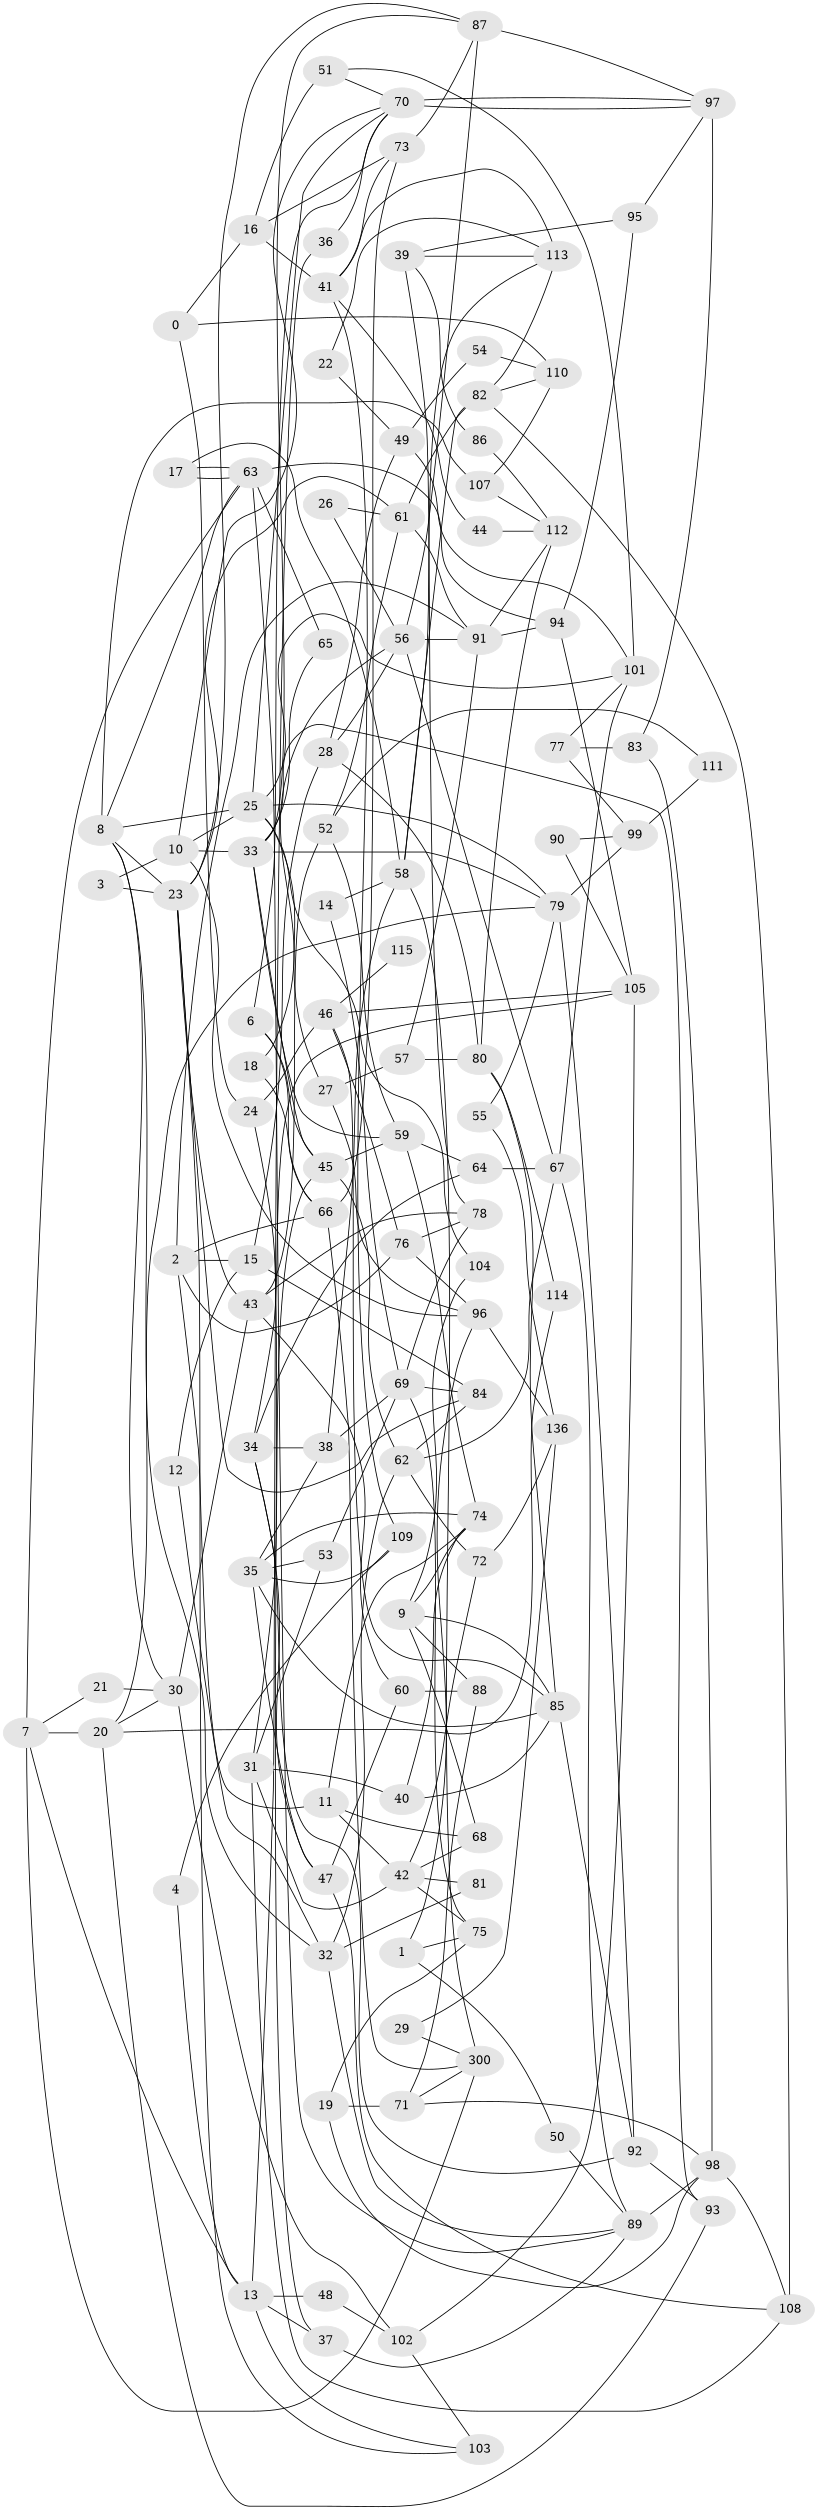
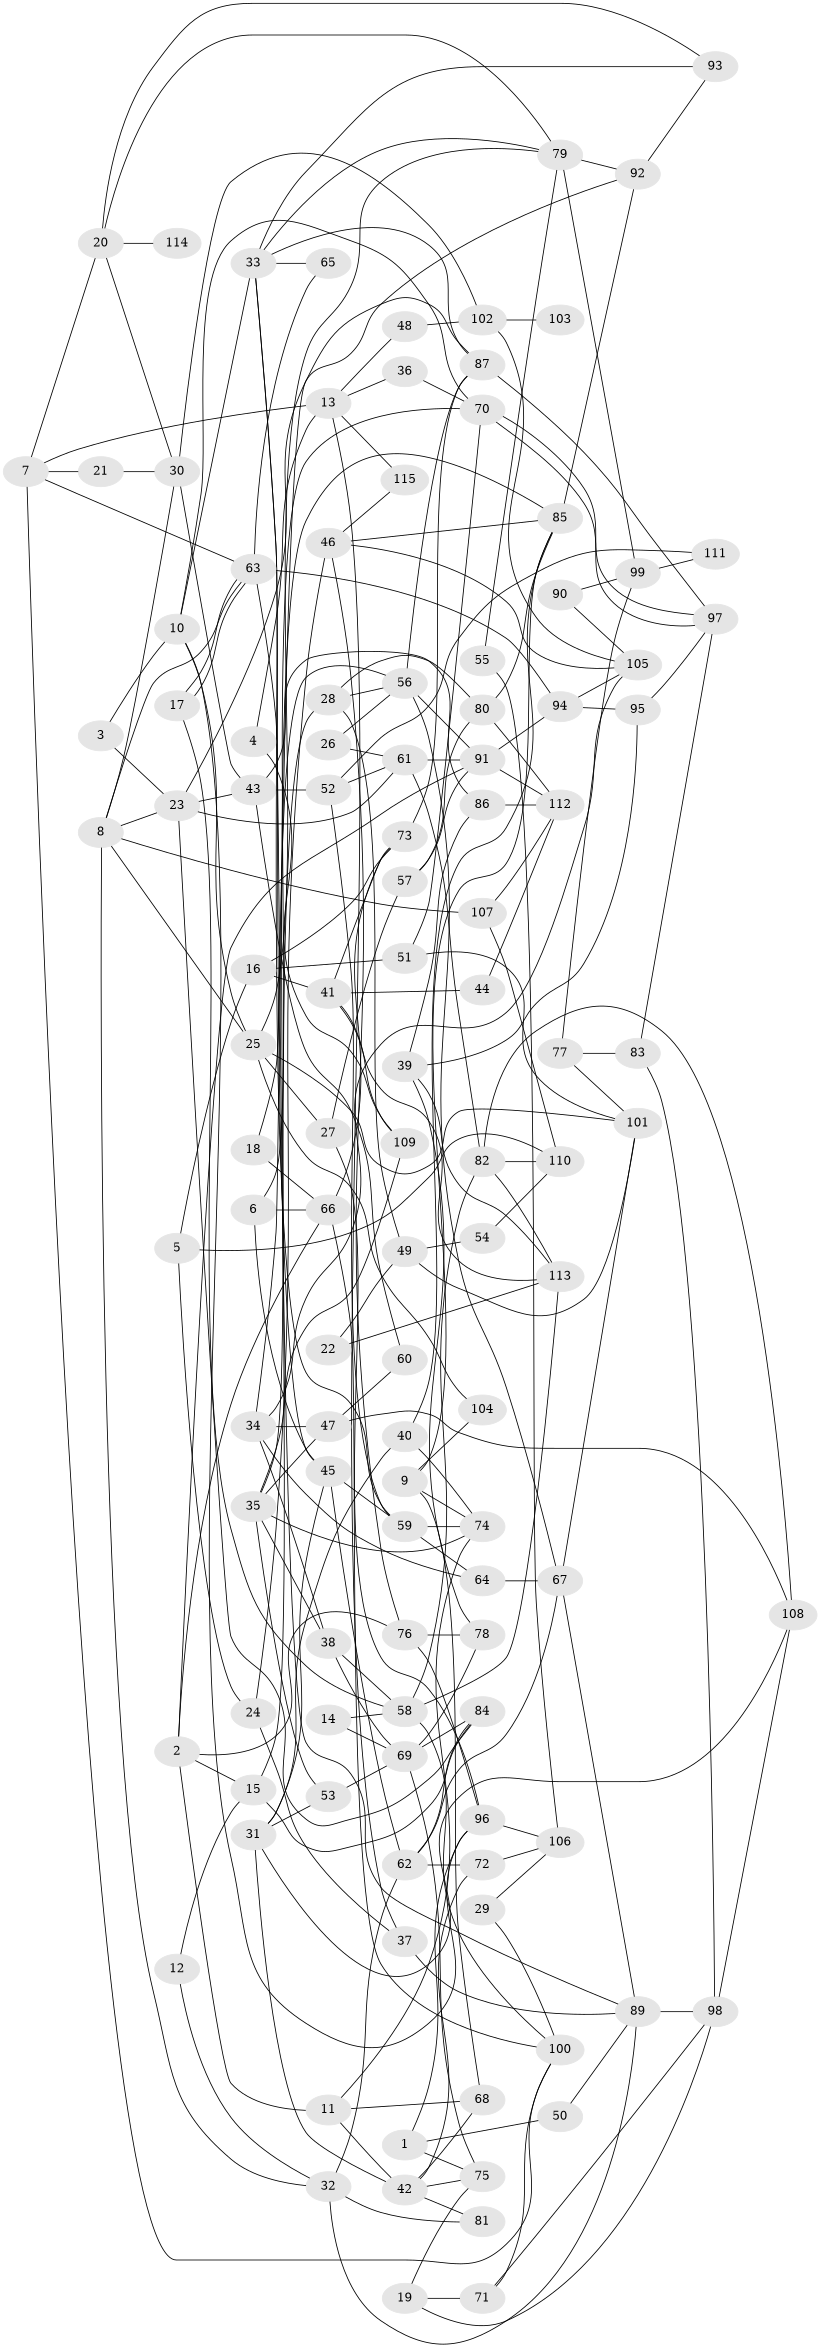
node "0": label "0" -> "5"
edge "70" -- "25": removed
edge "80" -- "114": removed
edge "78" -- "43": now "86" -- "43"
node "136": label "136" -> "106"
node "88": removed
edge "23" -- "103": removed
node "300": label "300" -> "100"
edge "13" -- "103": now "13" -- "115"
